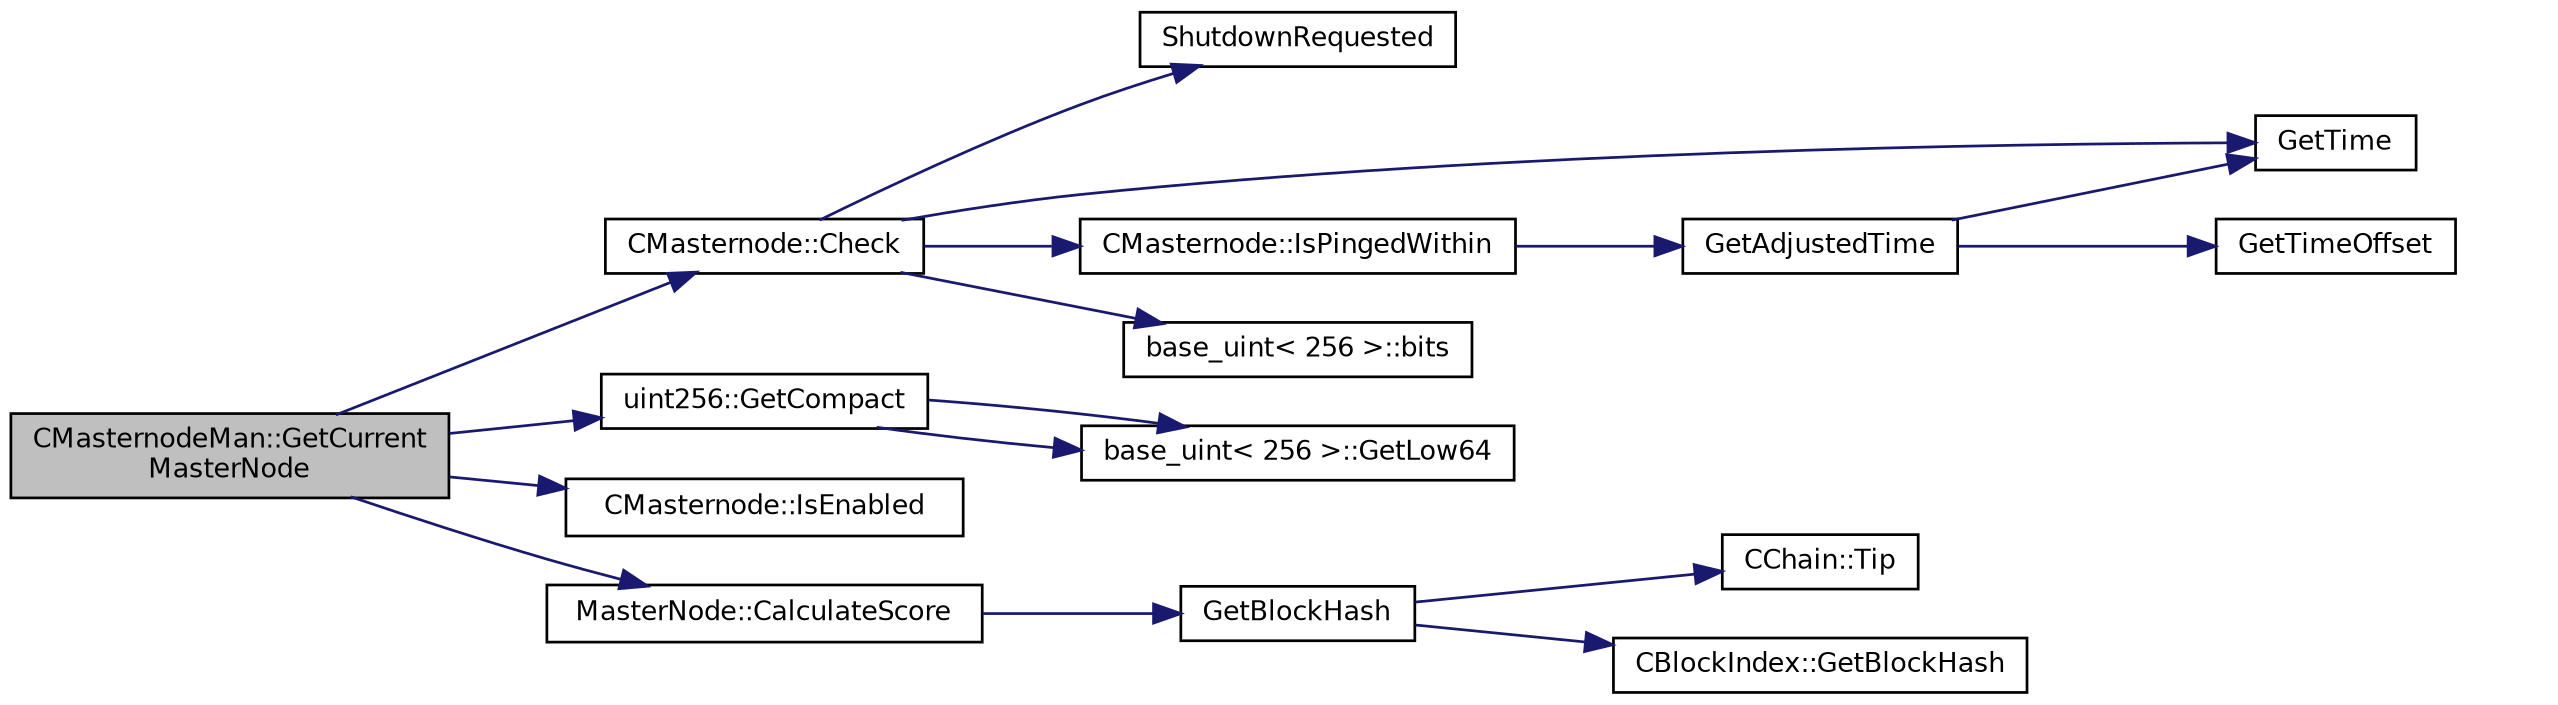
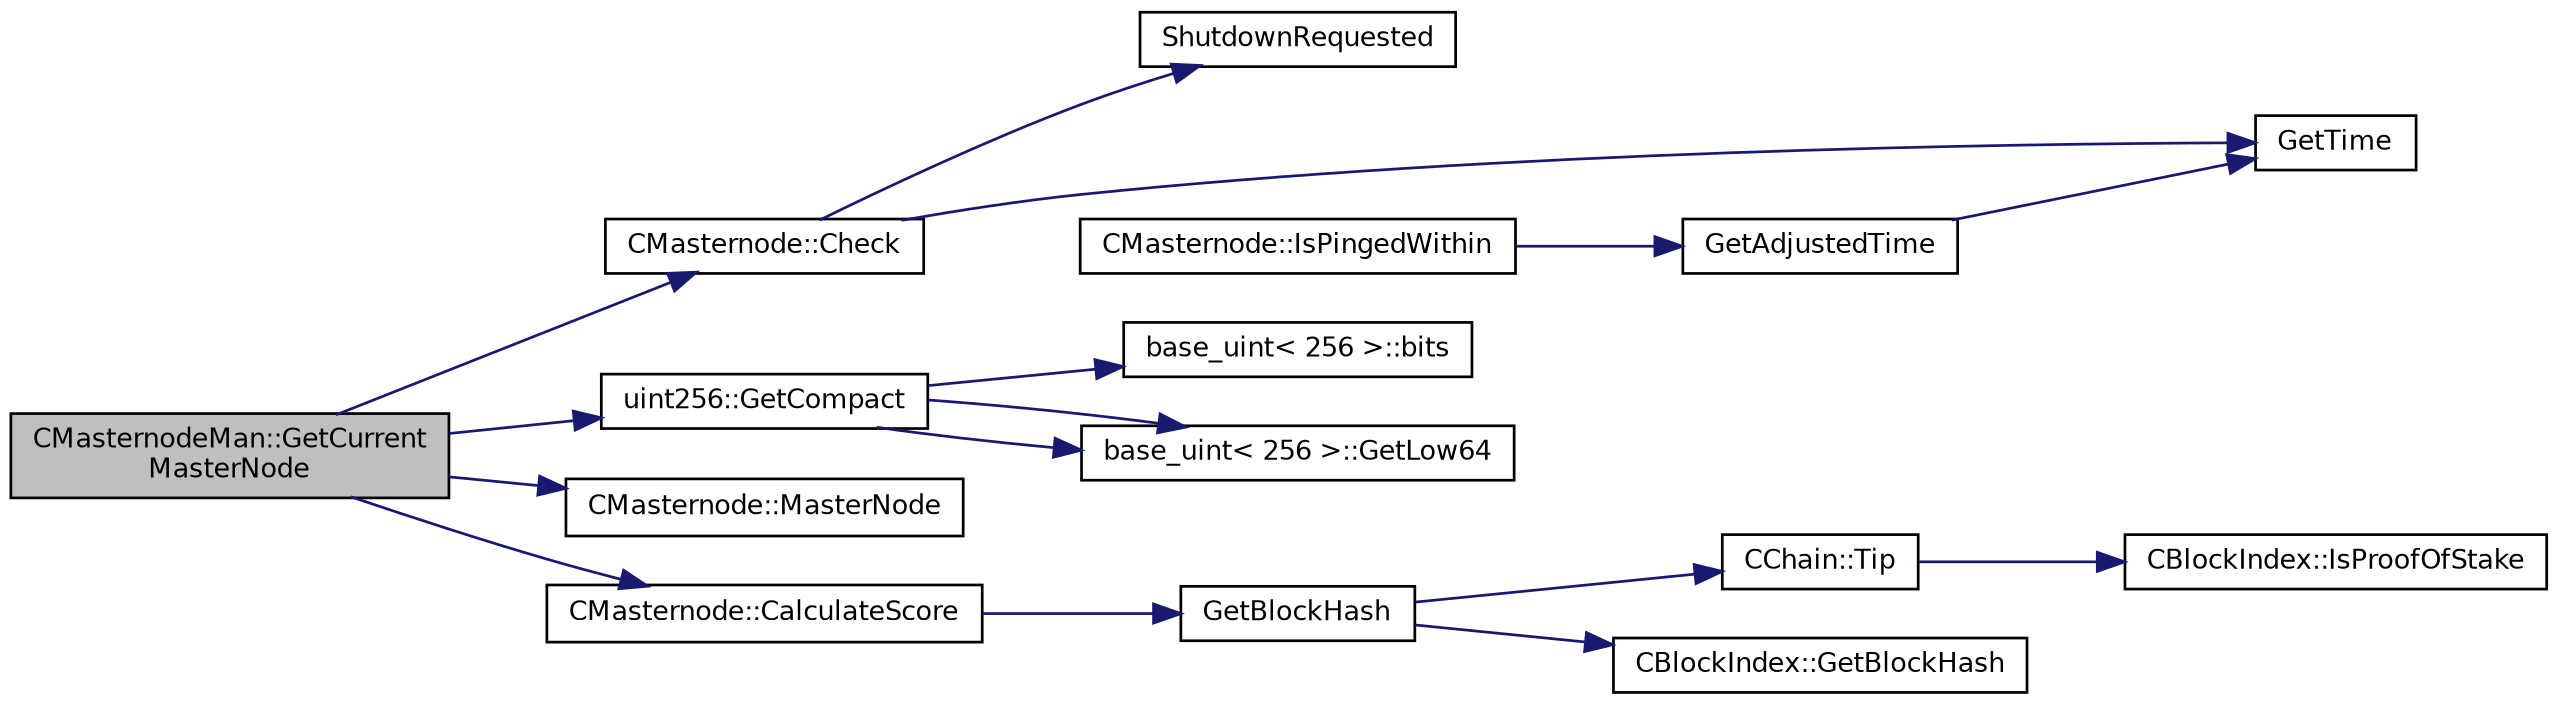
edge "CMasternode::Check" -> "CMasternode::IsPingedWithin": removed
node "GetTimeOffset": removed
edge "CMasternode::Check" -> "base_uint< 256 >::bits": now "uint256::GetCompact" -> "base_uint< 256 >::bits"
node "CMasternode::IsEnabled": label "CMasternode::IsEnabled" -> "CMasternode::MasterNode"
node "CBlockIndex::IsProofOfStake": added
node "MasterNode::CalculateScore": label "MasterNode::CalculateScore" -> "CMasternode::CalculateScore"
